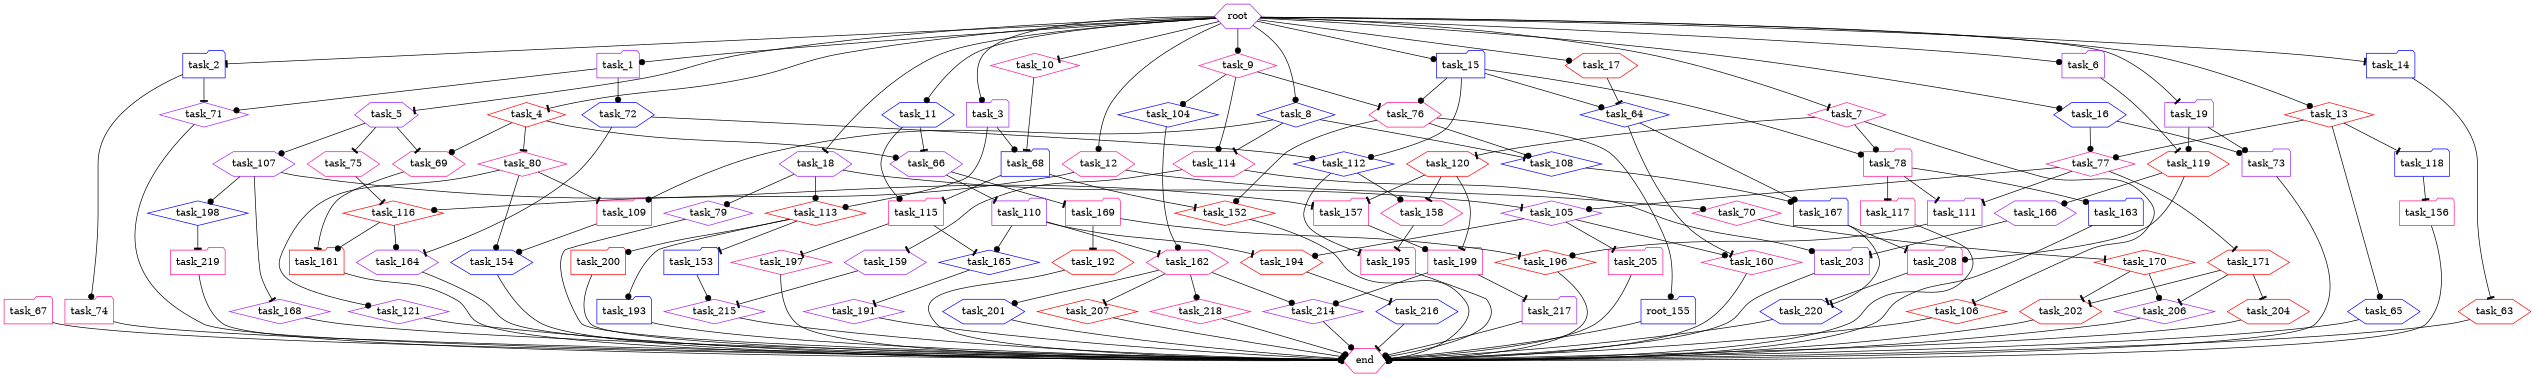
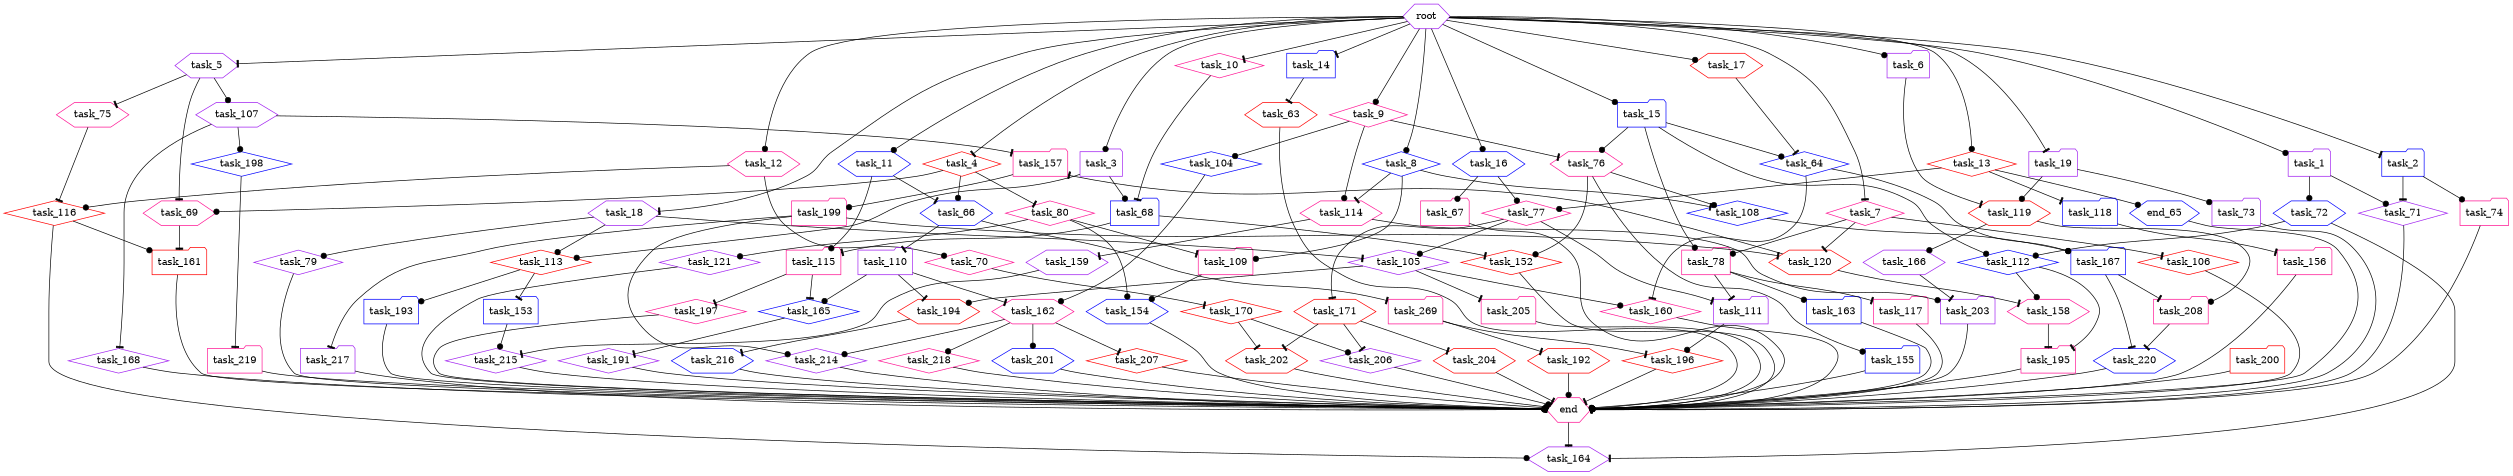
edge "task_16" -> "task_73": now "task_16" -> "task_67"
node "task_66": color purple -> blue
edge "task_120" -> "task_199": reversed
node "task_169": label "task_169" -> "task_269"
edge "task_113" -> "task_200": removed
node "root_155": label "root_155" -> "task_155"
node "task_65": label "task_65" -> "end_65"
edge "task_164" -> "end": reversed
